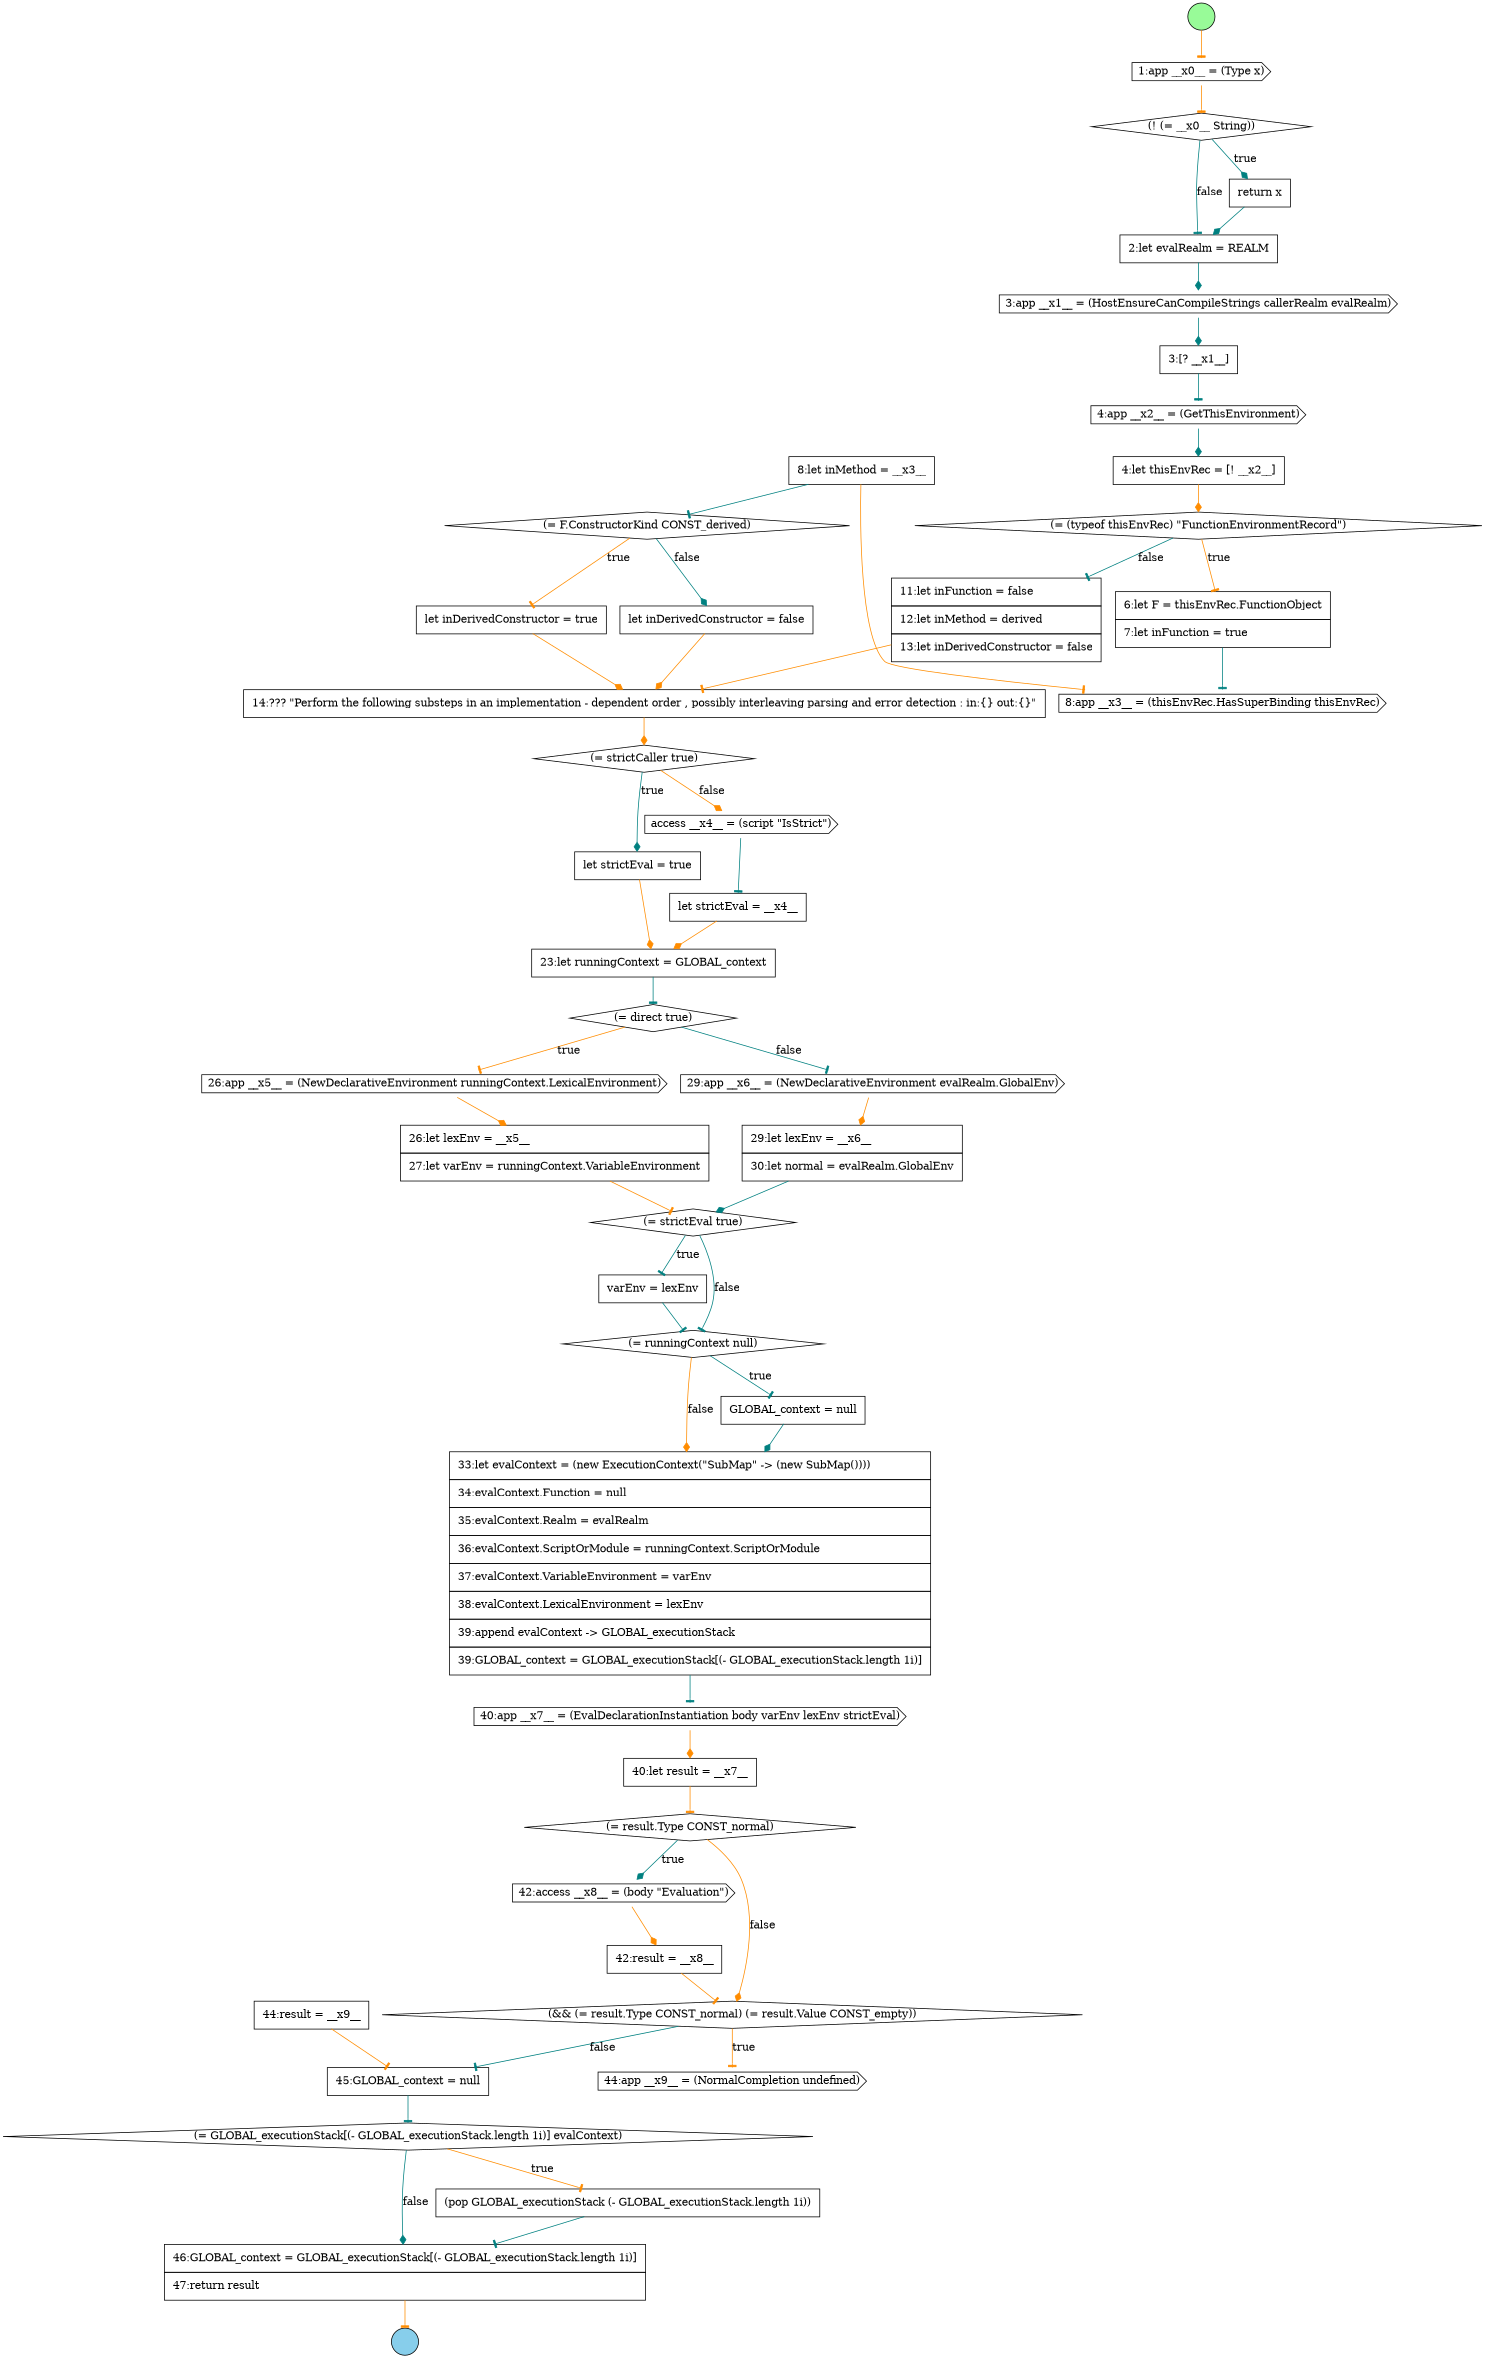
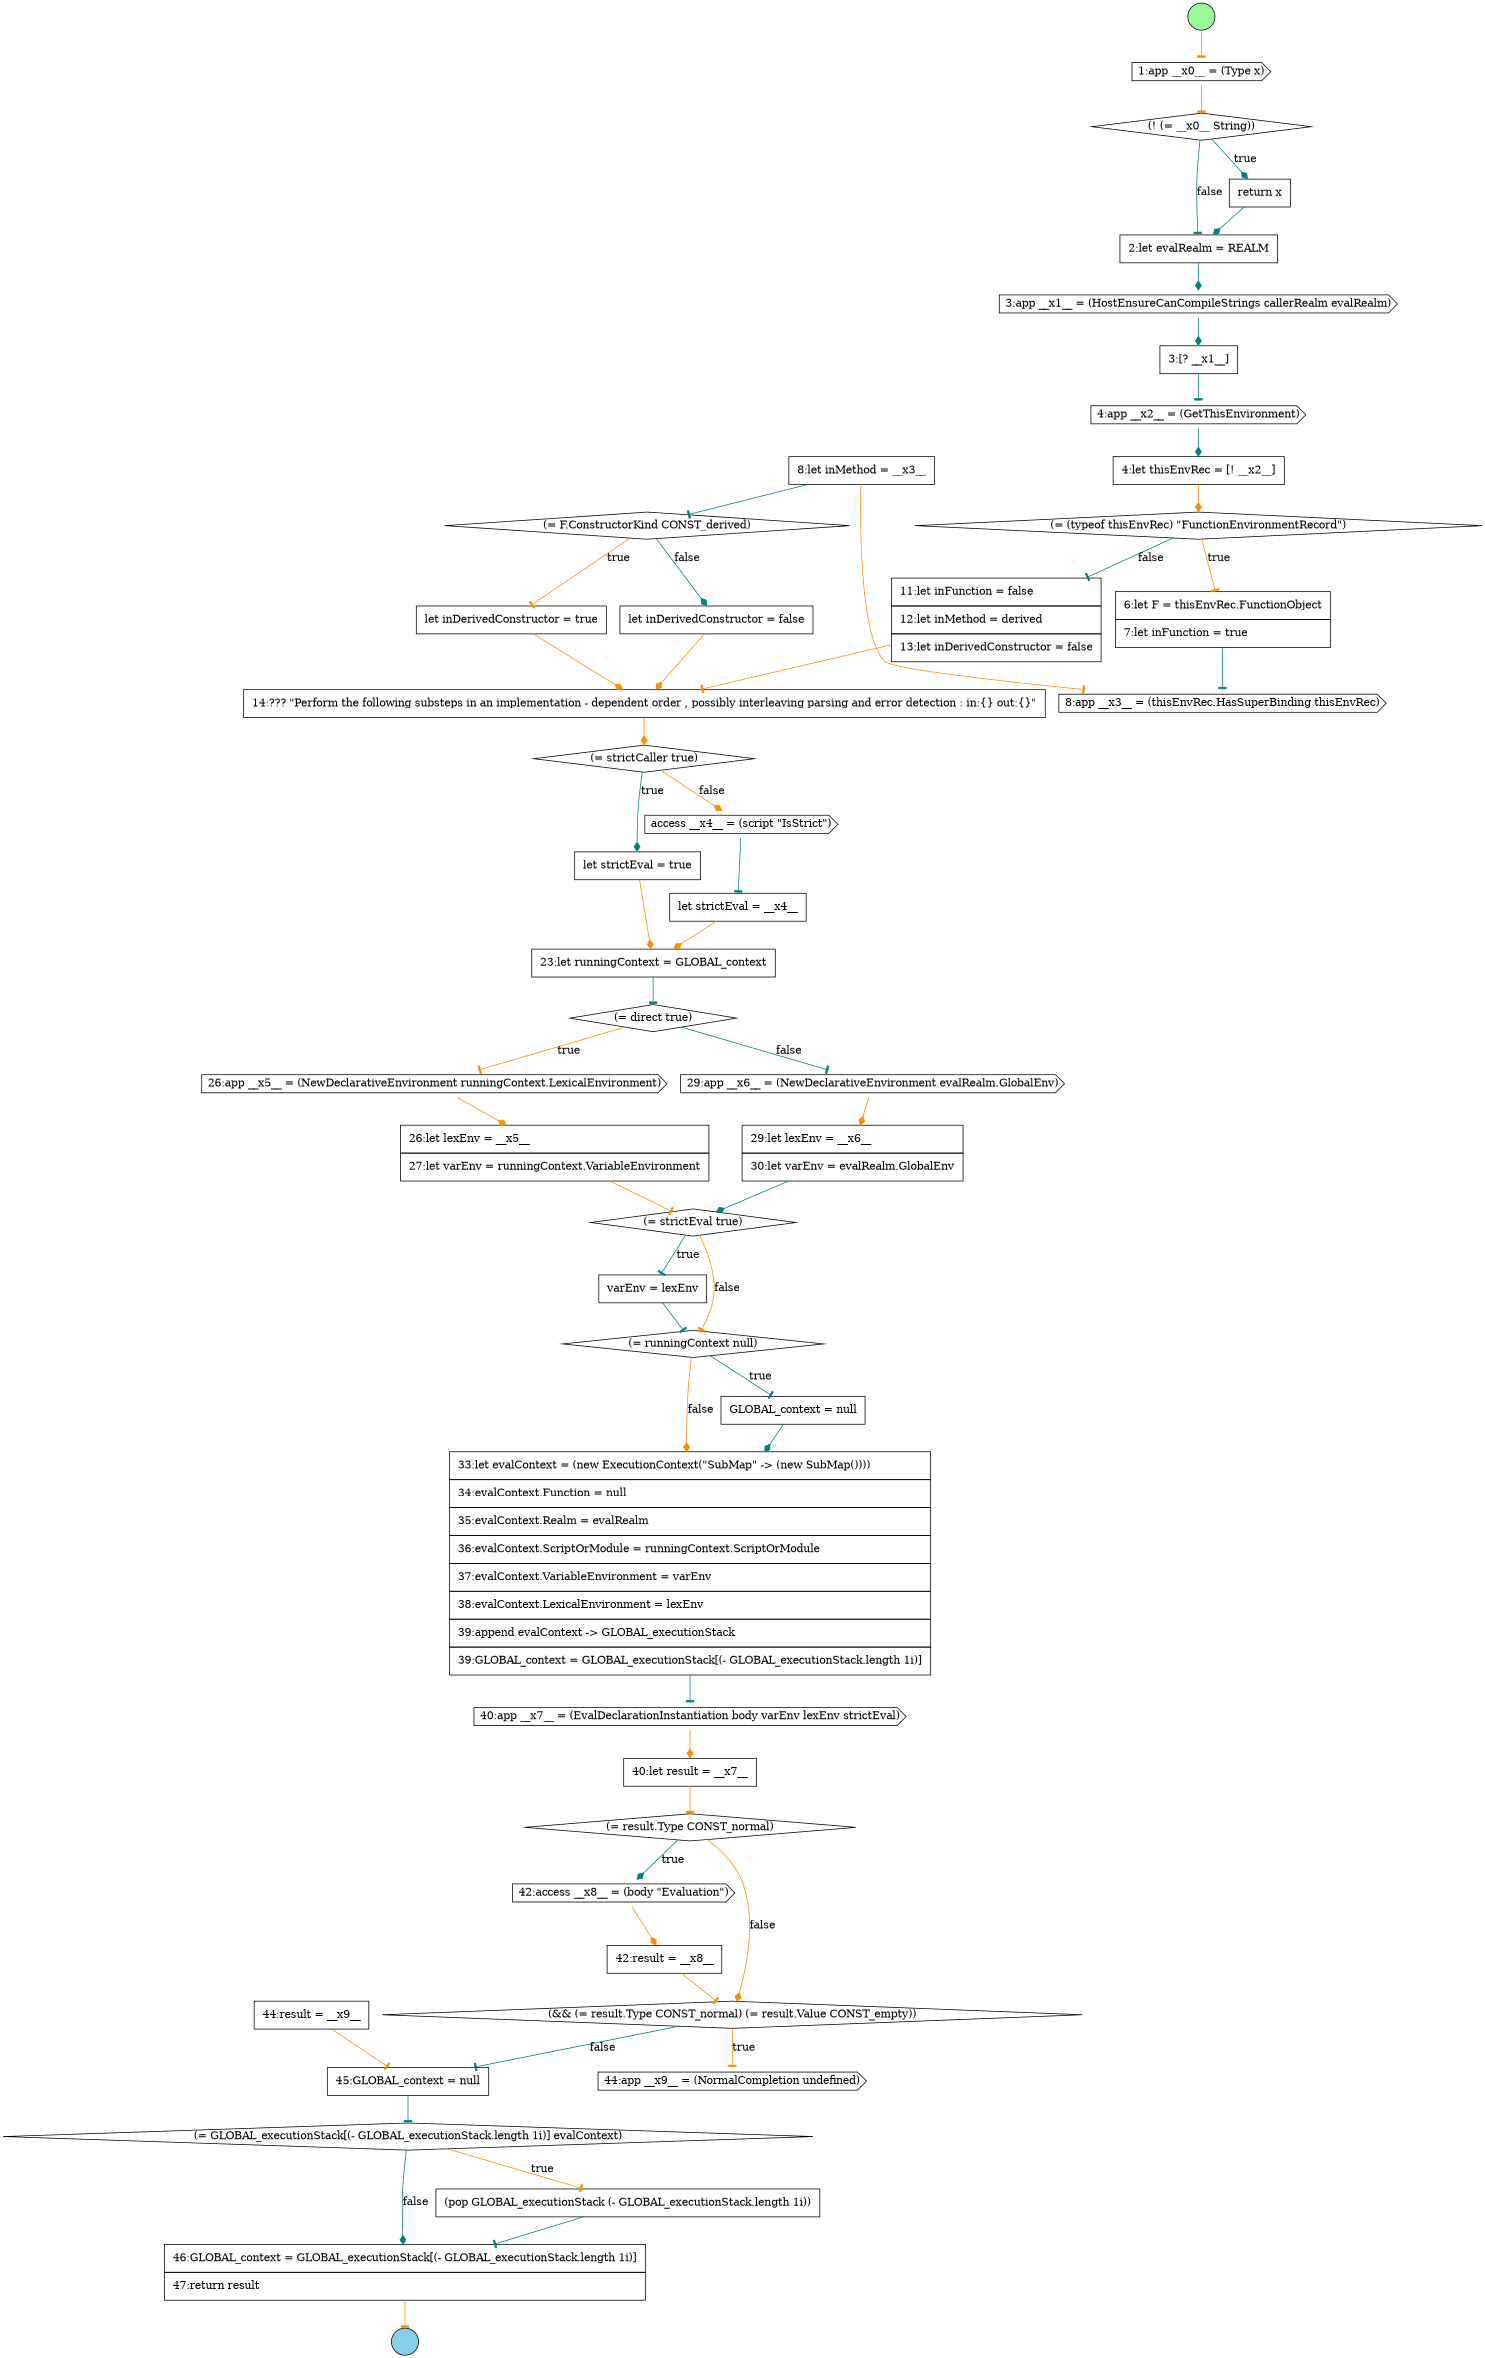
node "29:let lexEnv = __x6__": text "30:let normal = evalRealm.GlobalEnv" -> "30:let varEnv = evalRealm.GlobalEnv"
edge "(= strictEval true)" -> "(= runningContext null)": color teal -> darkorange
